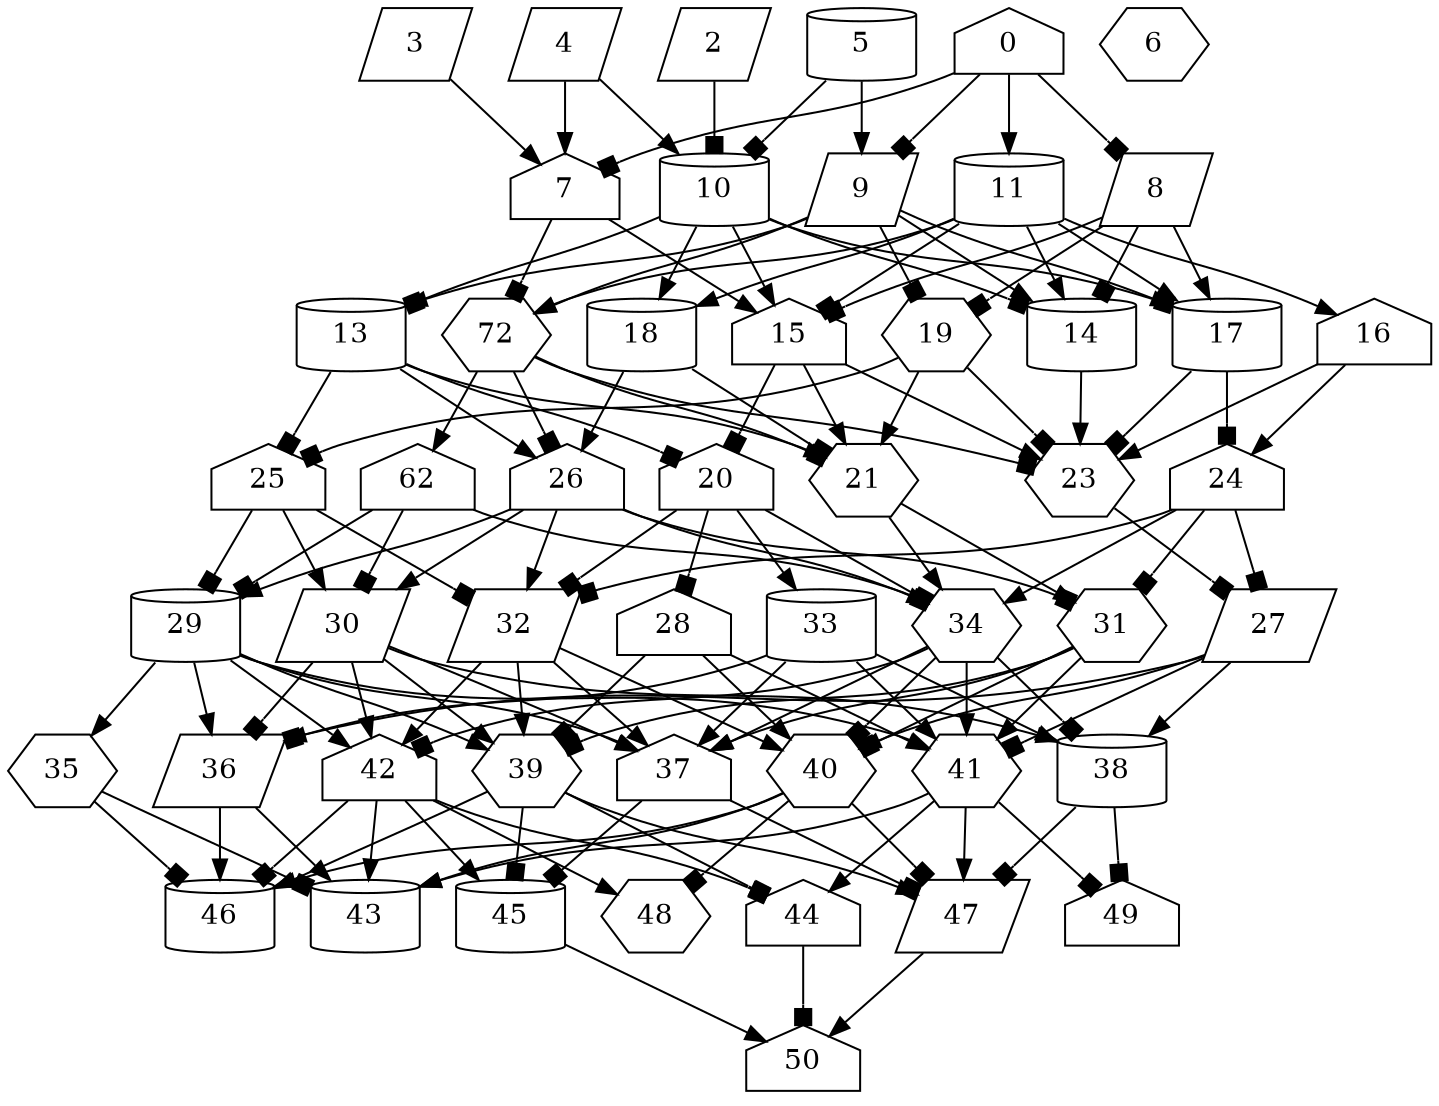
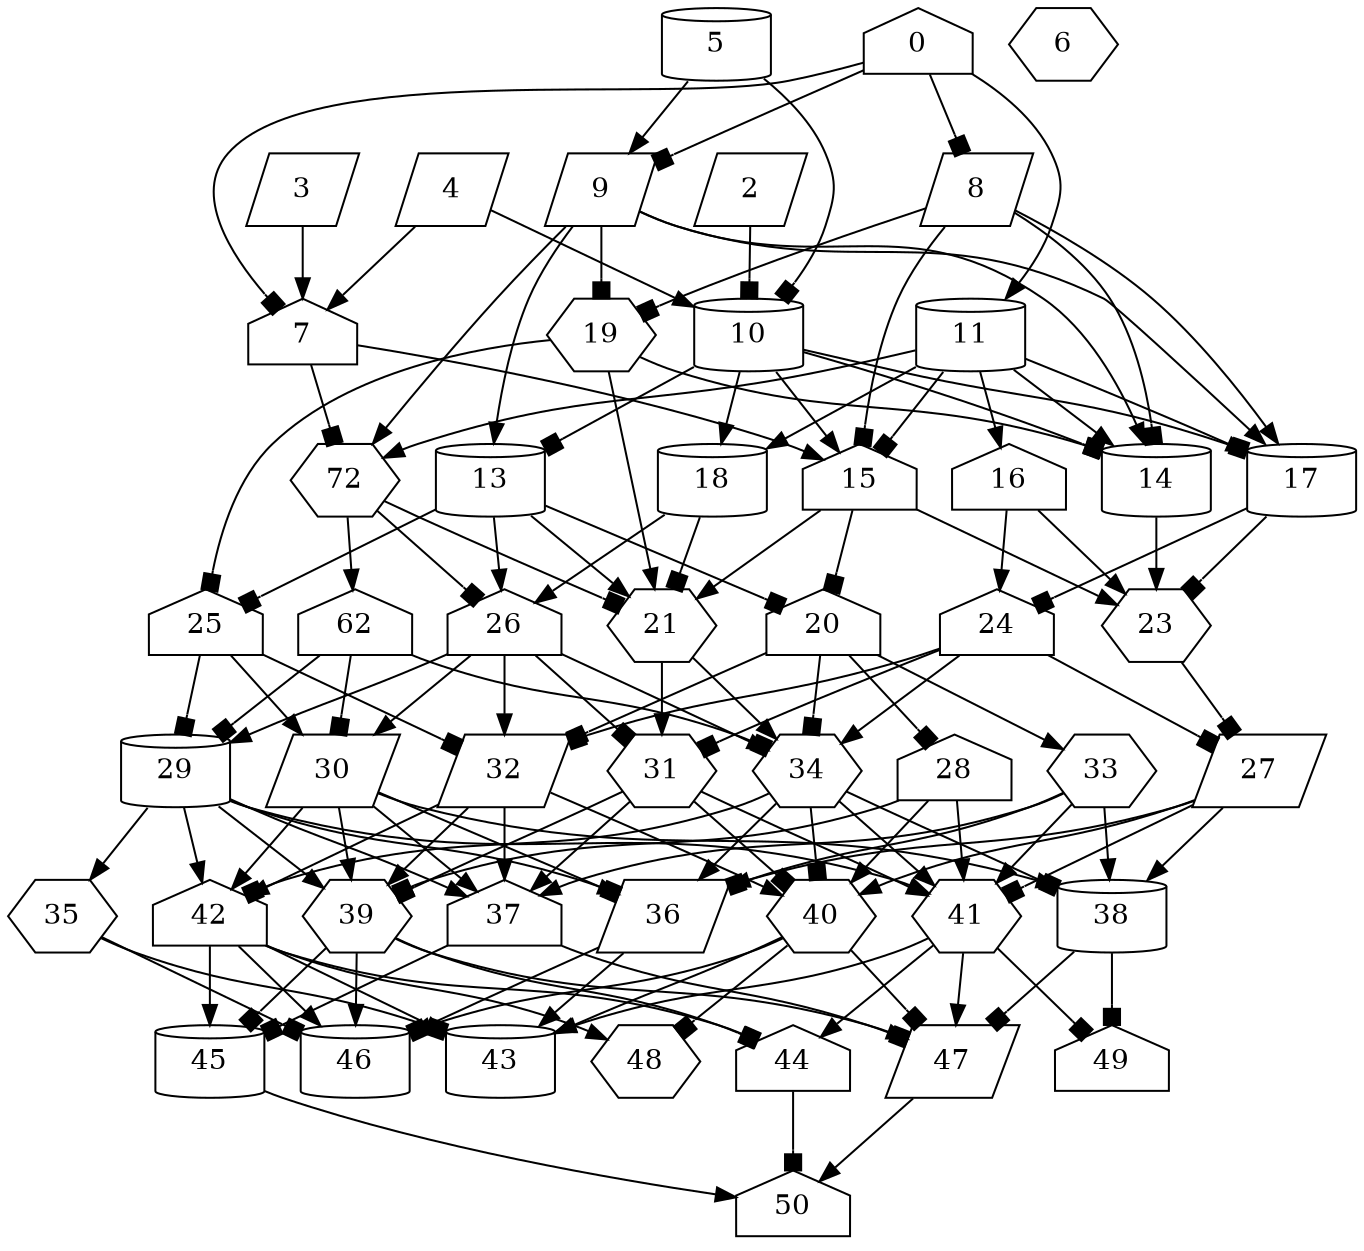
edge "19" -> "23": now "19" -> "14"
edge "72" -> "23": removed
node "33": shape cylinder -> hexagon
edge "34" -> "37": now "34" -> "36"
edge "36" -> "46": arrowhead normal -> box
edge "42" -> "46": arrowhead box -> normal
